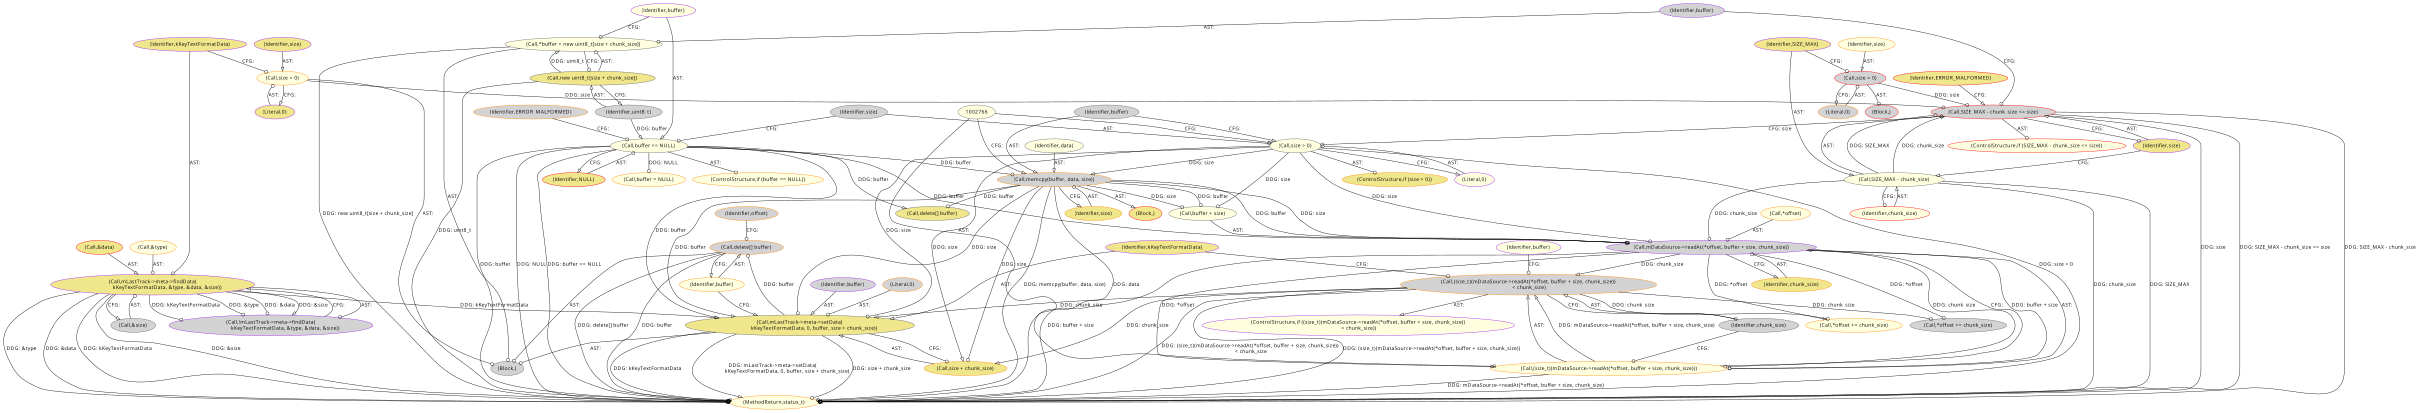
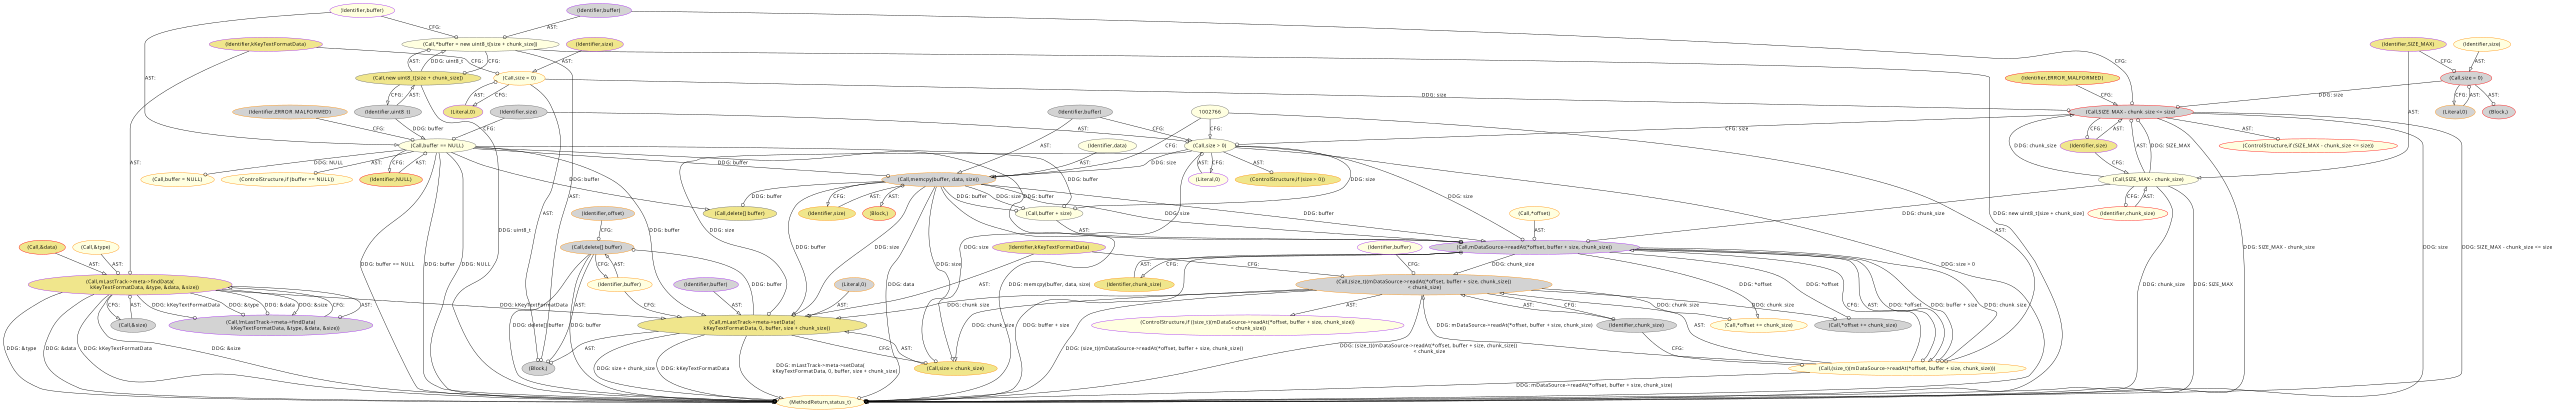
edge "(Call,buffer == NULL)" -> "(Call,buffer + size)": added, label "DDG: buffer"
